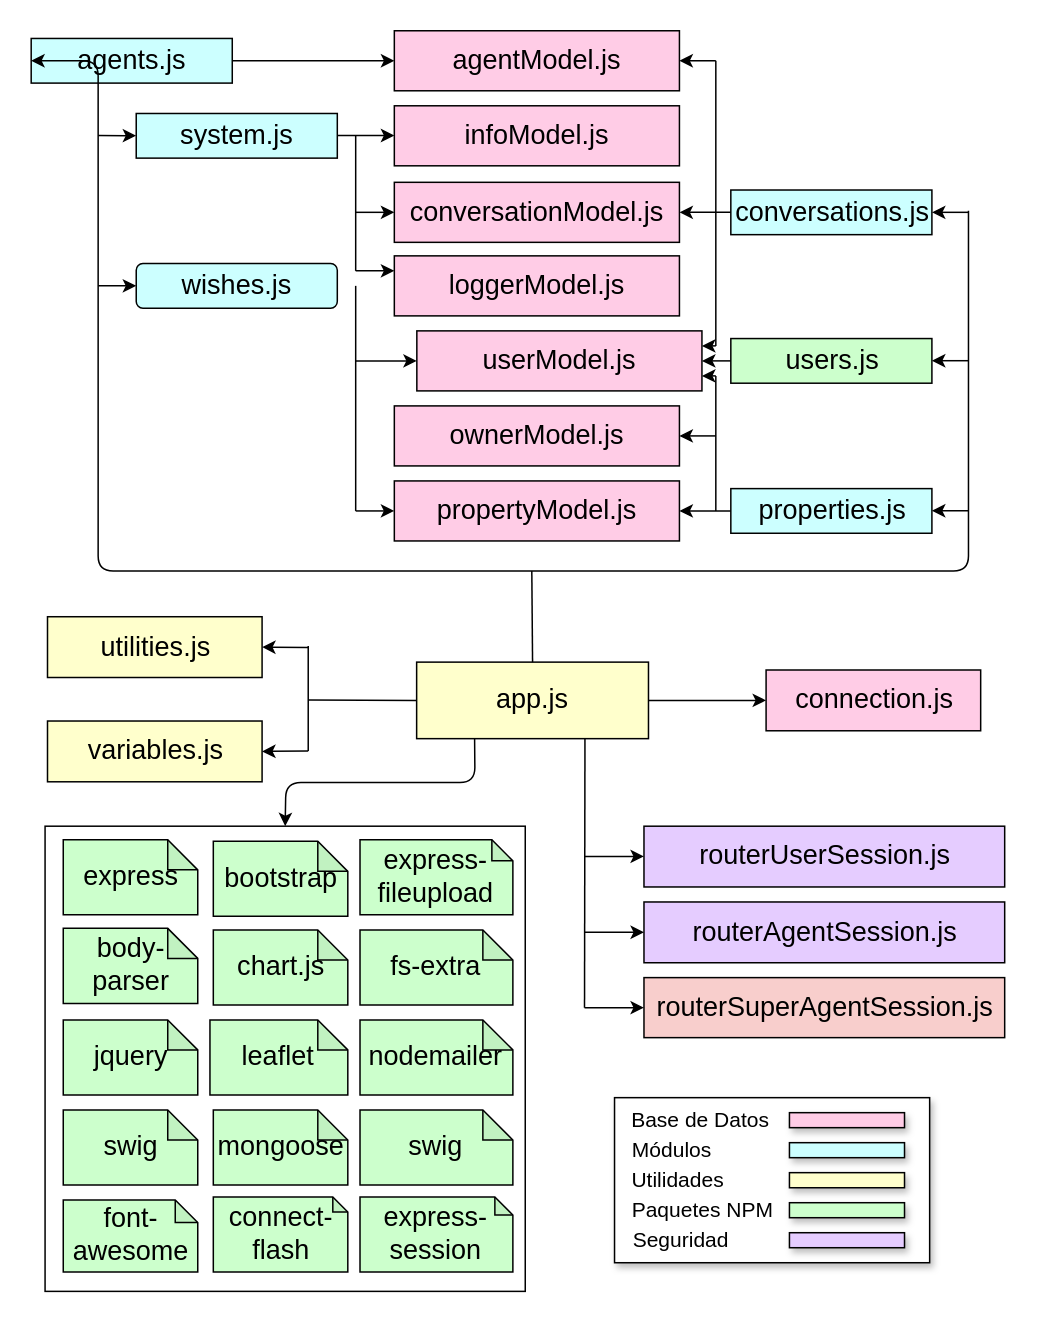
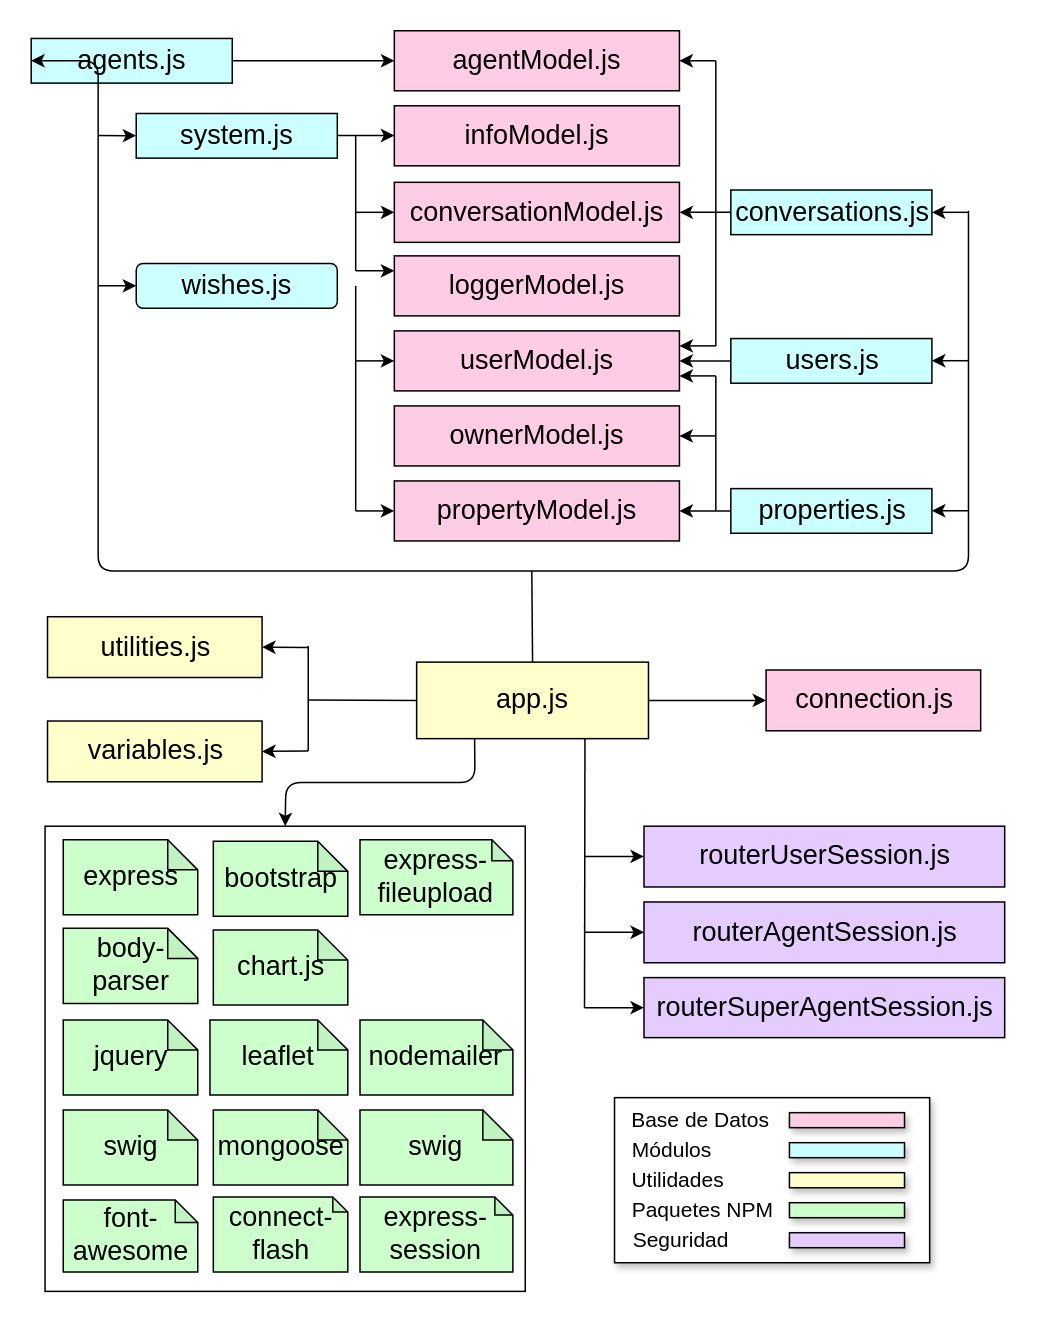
node "userModel.js": moved (559, 361) -> (537, 361)
node "users.js": fillcolor #ccffcc -> #ccffff
node "fs-extra": removed
node "routerSuperAgentSession.js": fillcolor #f8cecc -> #e5ccff
